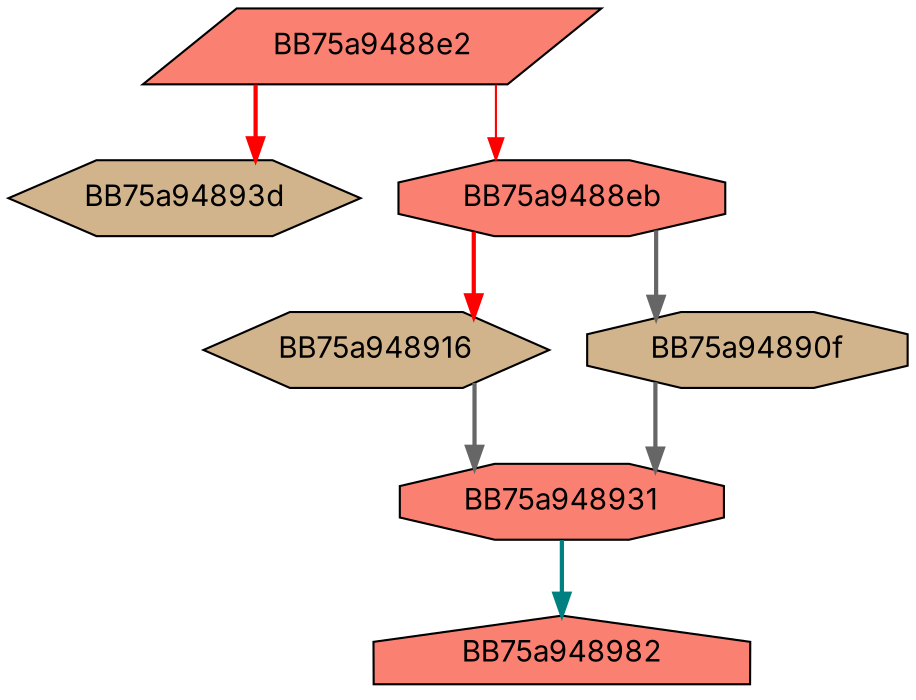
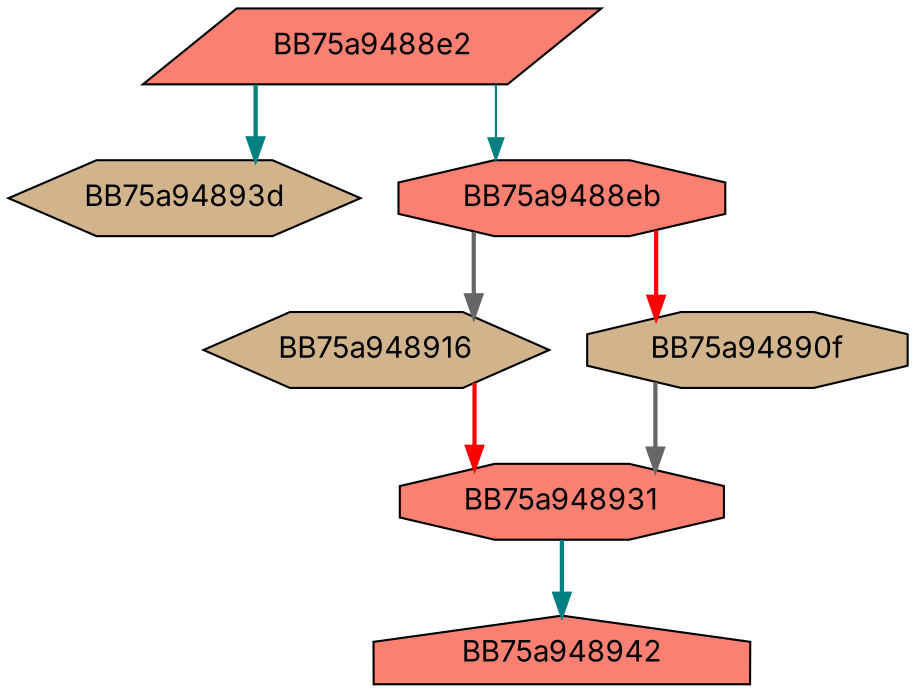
edge "BB75a9488e2" -> "BB75a94893d": color red -> teal
edge "BB75a9488e2" -> "BB75a9488eb": color red -> teal
edge "BB75a9488eb" -> "BB75a948916": color red -> gray40
edge "BB75a9488eb" -> "BB75a94890f": color gray40 -> red
edge "BB75a948916" -> "BB75a948931": color gray40 -> red
node "BB75a948982": label "BB75a948982" -> "BB75a948942"
